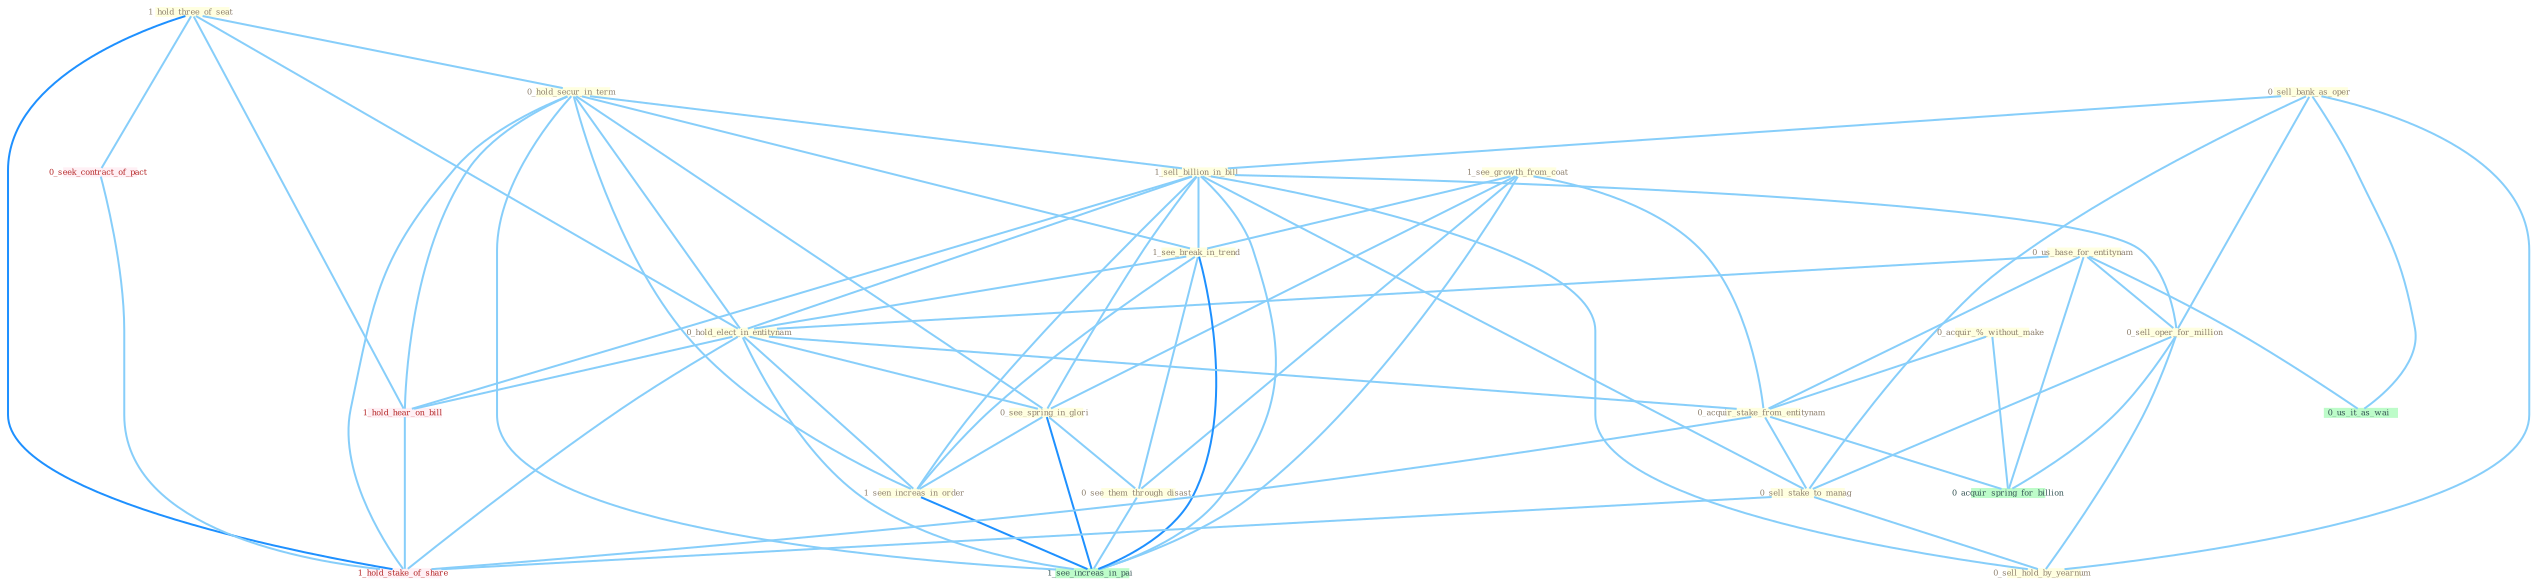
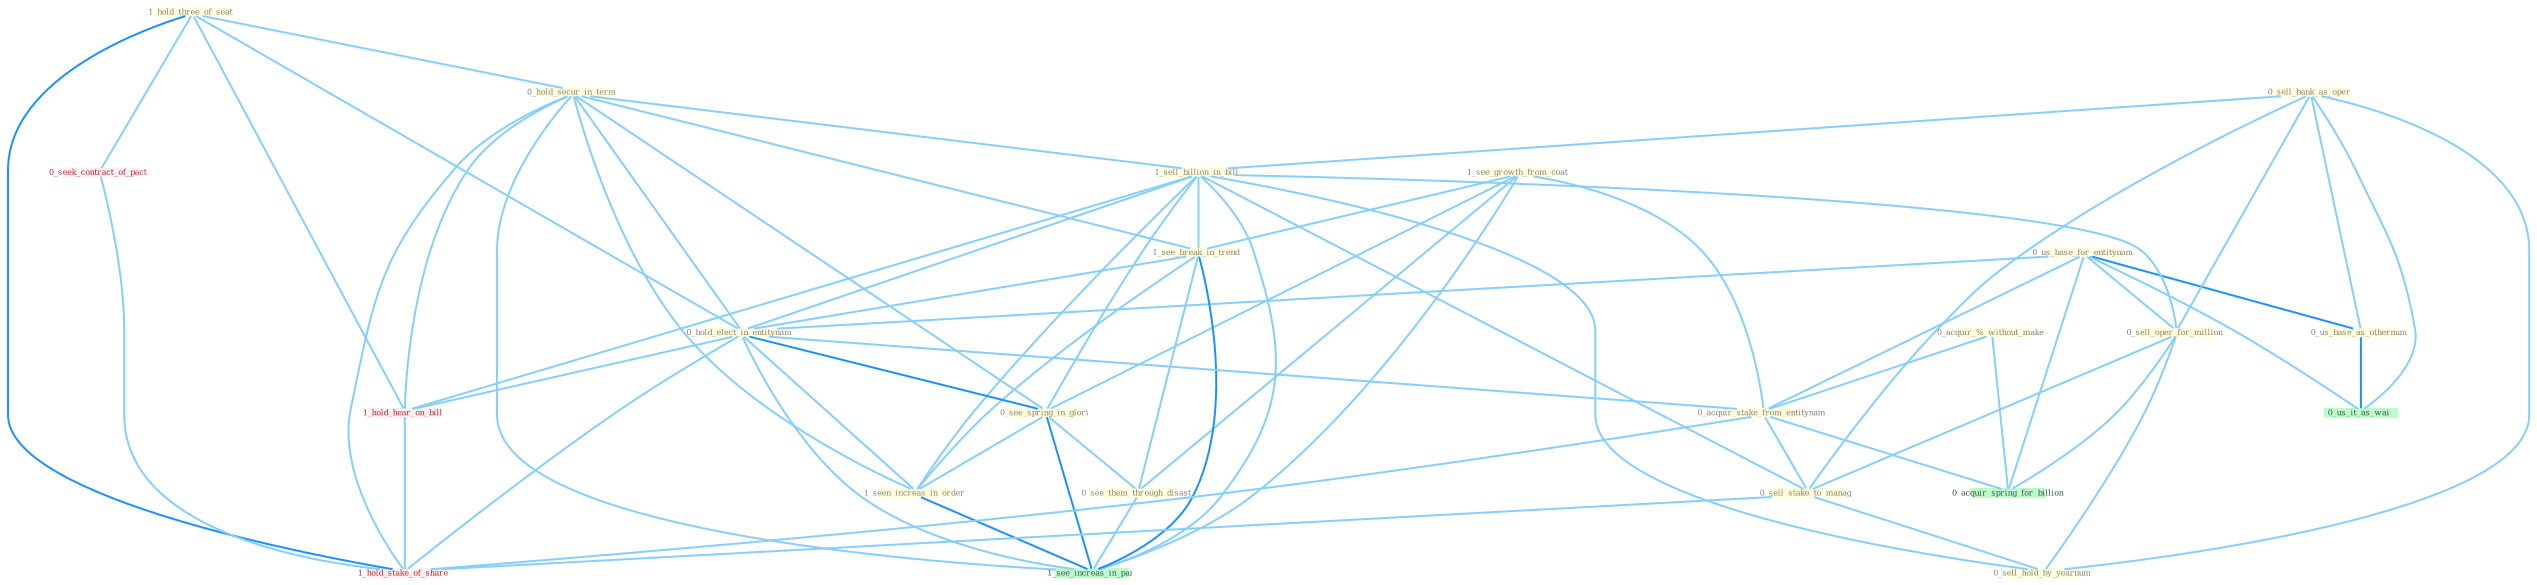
node "0_us_base_as_othernum": added
edge "0_hold_elect_in_entitynam" -- "0_see_spring_in_glori": color #87cefa -> #1e90ff
